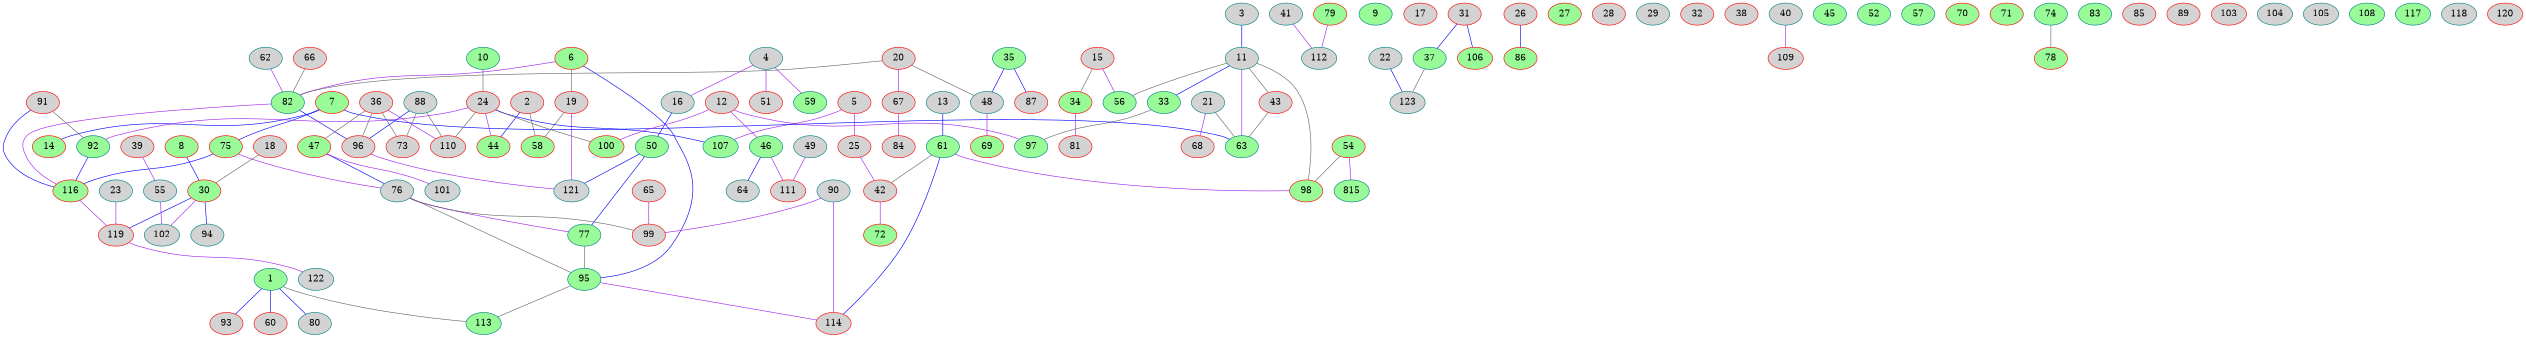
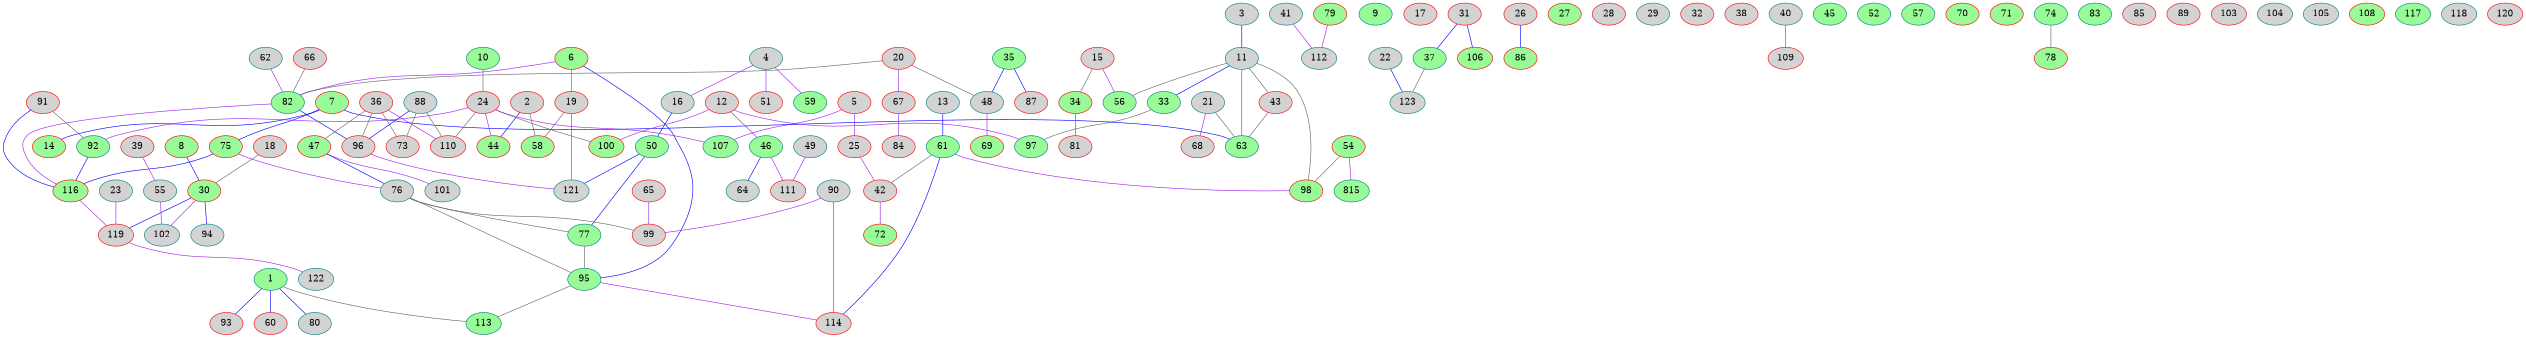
node "108": color teal -> red
edge "24" -- "107": color blue -> purple
edge "76" -- "77": color purple -> gray40
